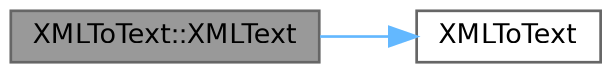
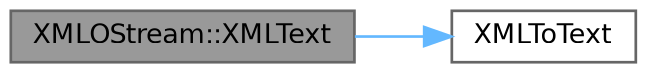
node "XMLToText::XMLText": label "XMLToText::XMLText" -> "XMLOStream::XMLText"
